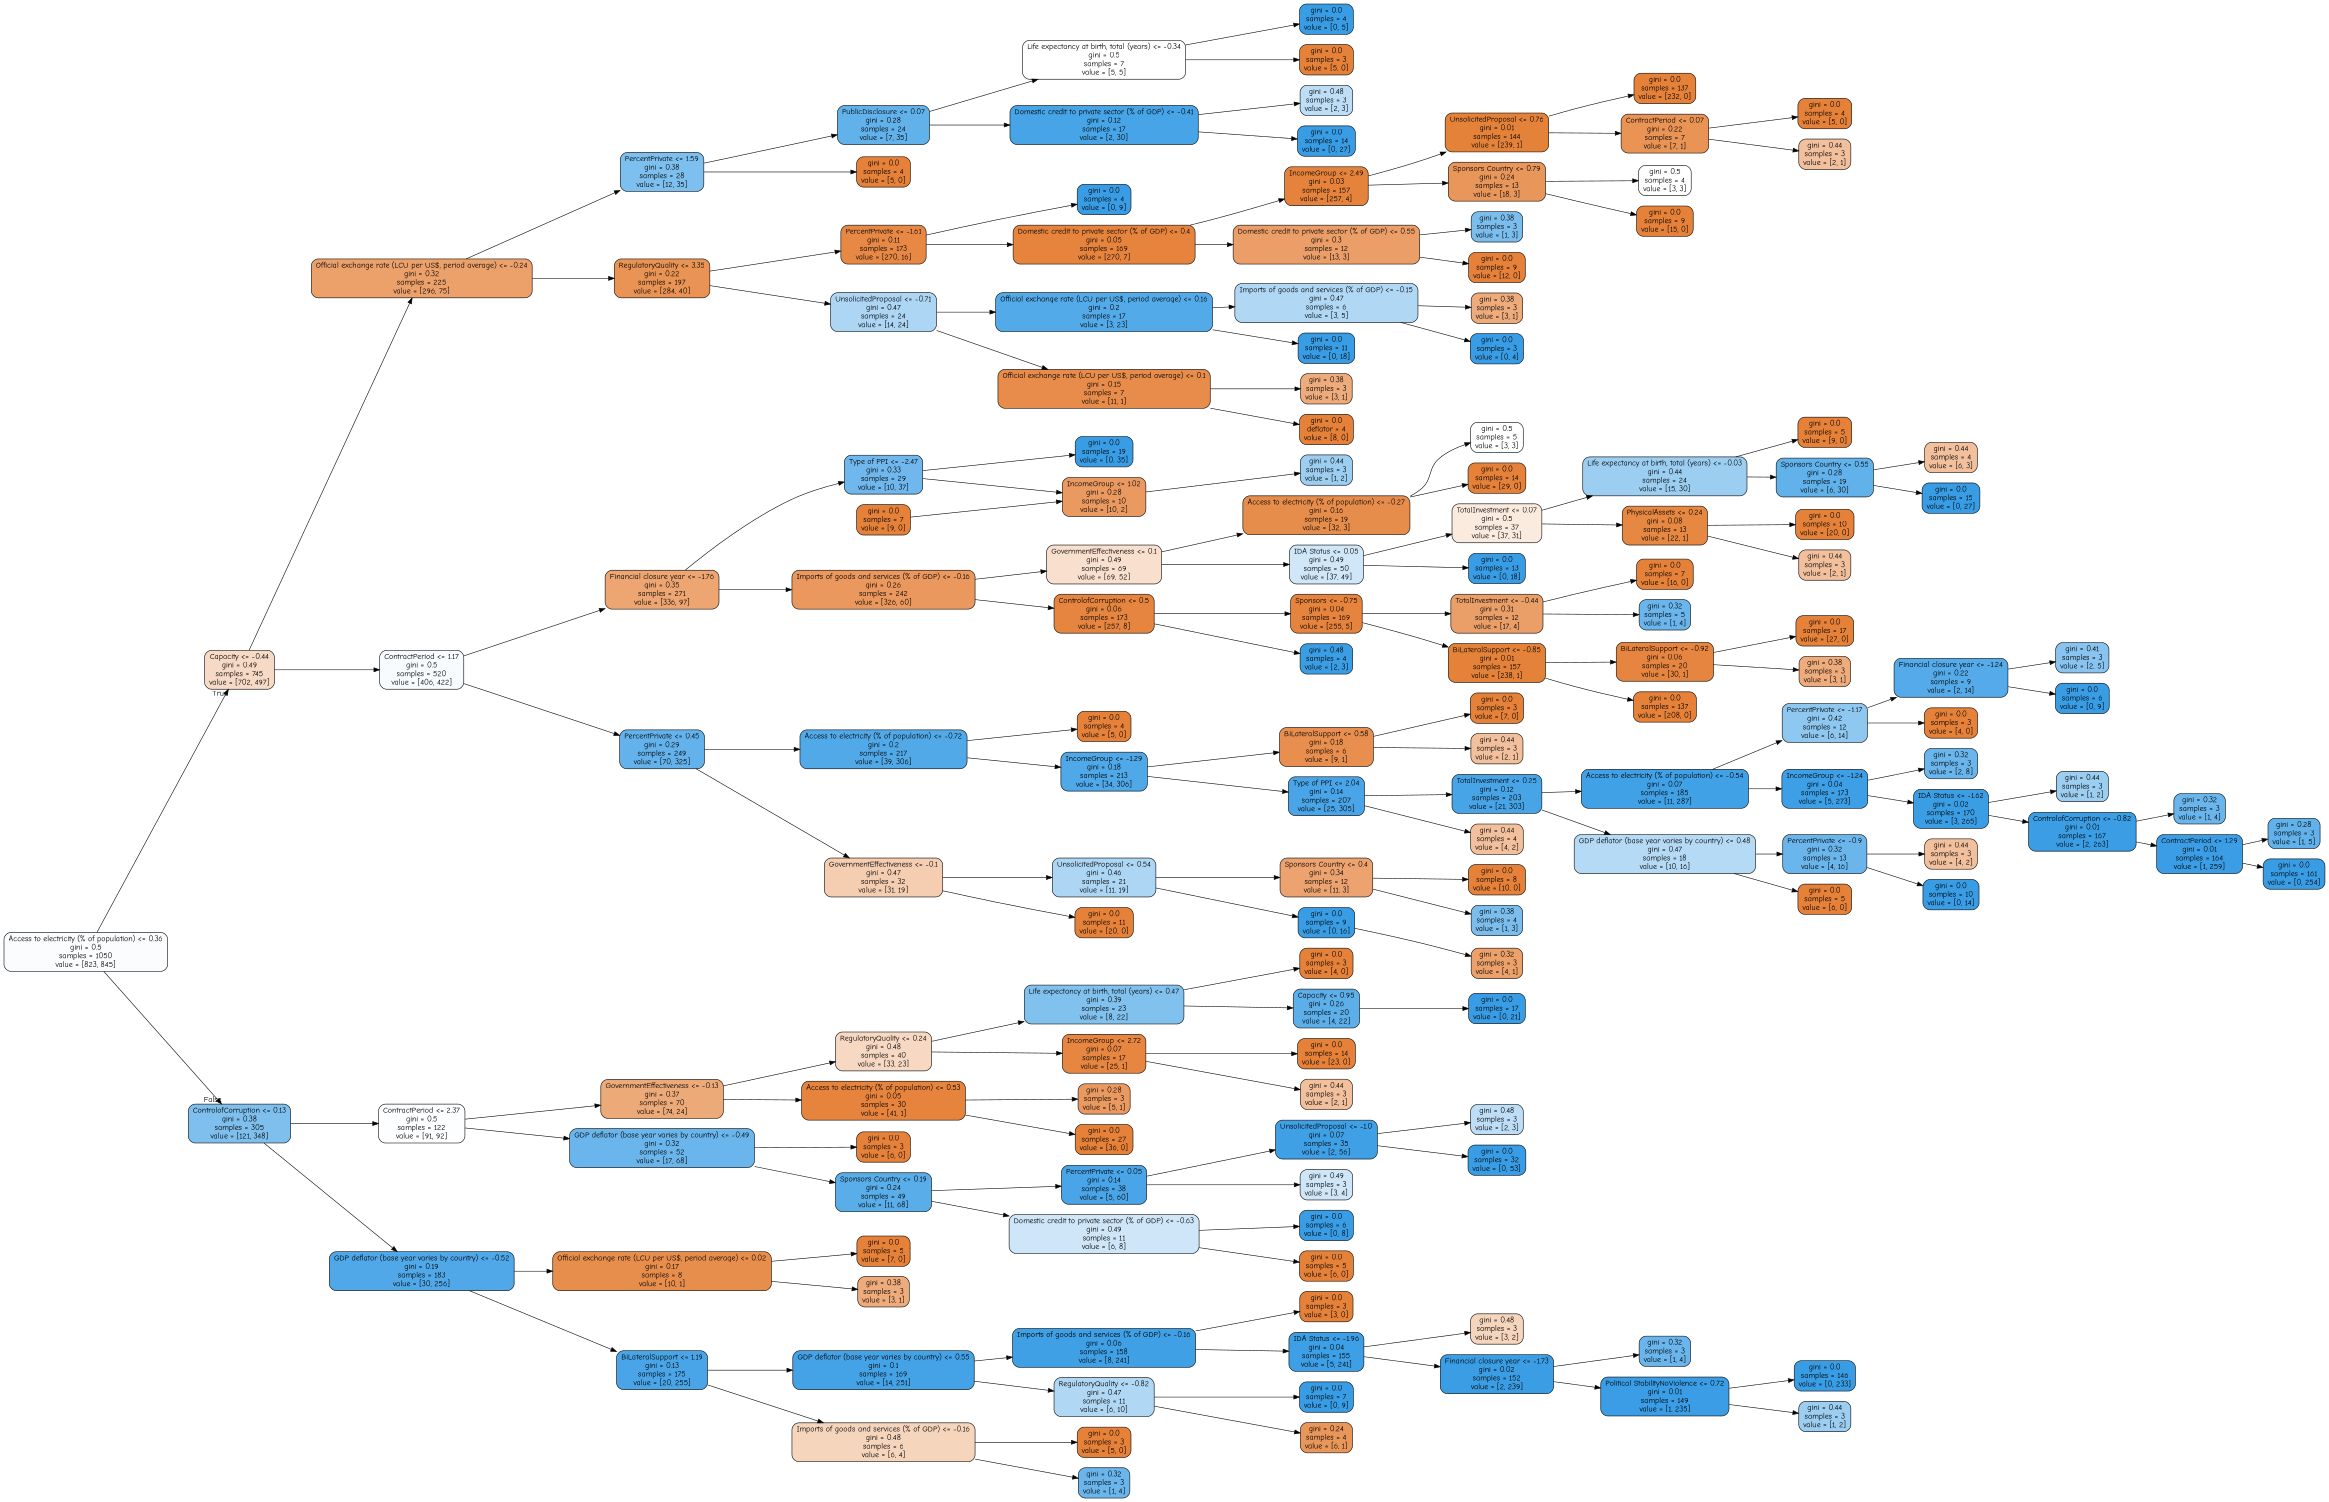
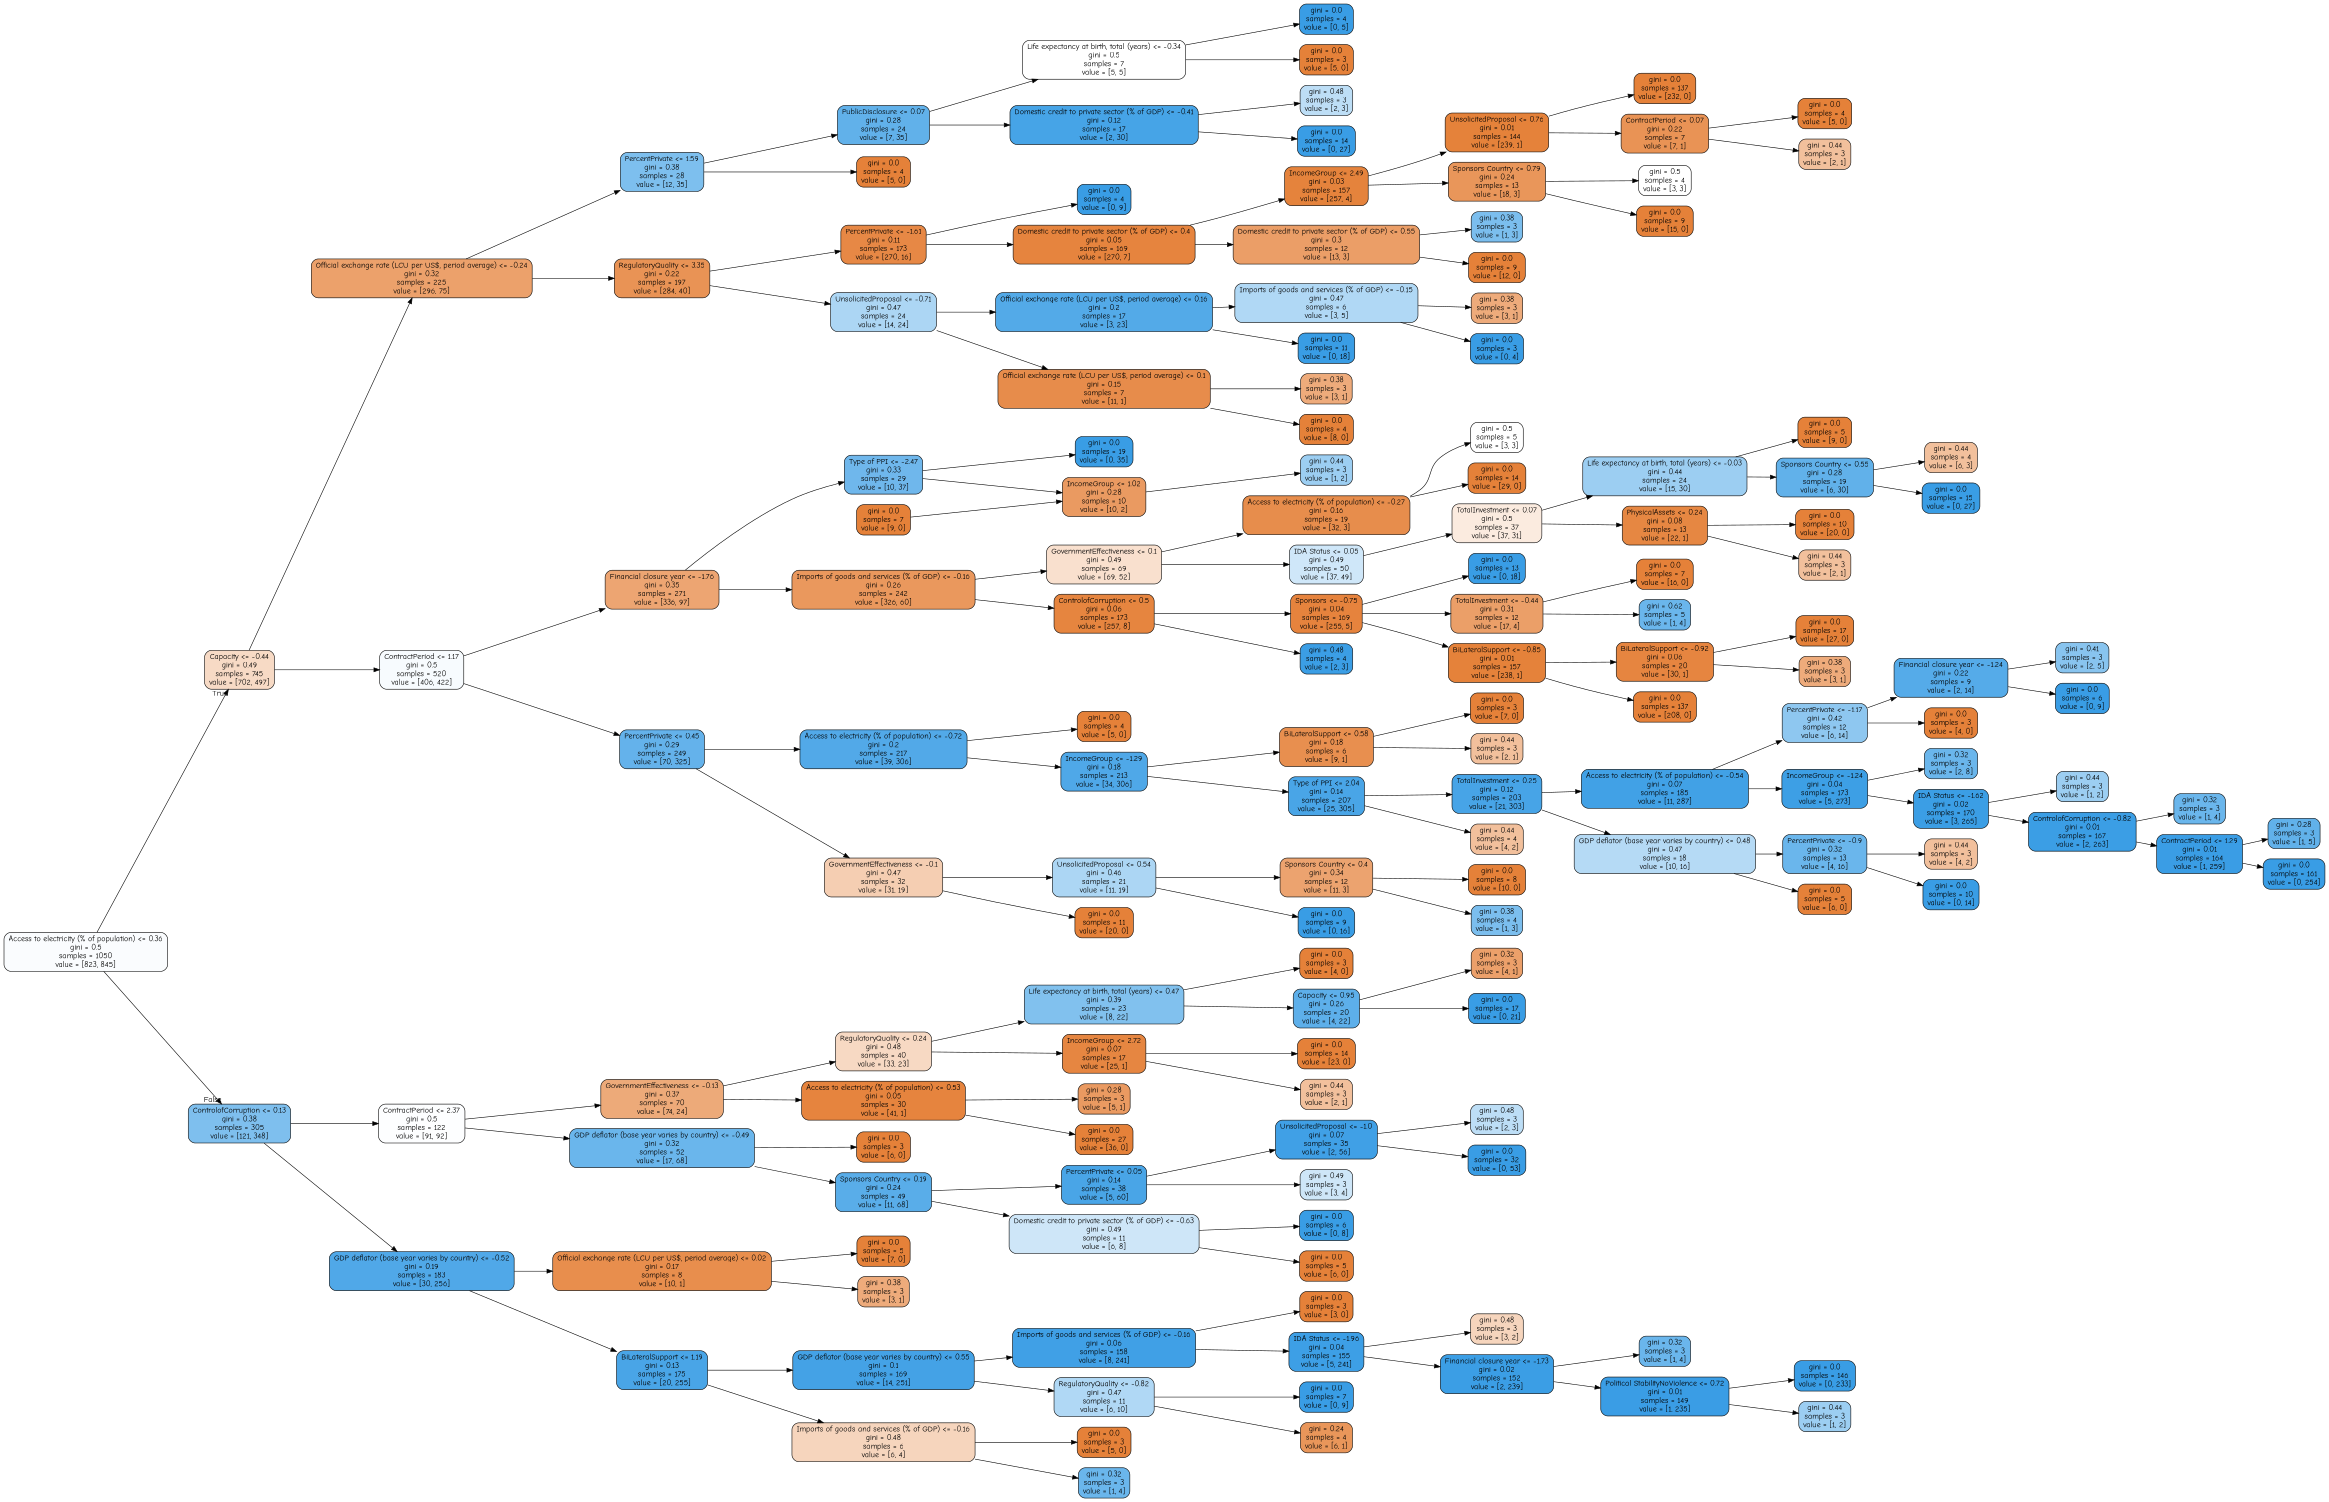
node "gini = 0.0 deflator = 4 value = [8, 0]": label "gini = 0.0 deflator = 4 value = [8, 0]" -> "gini = 0.0 samples = 4 value = [8, 0]"
edge "IDA Status <= 0.05 gini = 0.49 samples = 50 value = [37, 49]" -> "gini = 0.0 samples = 13 value = [0, 18]": now "Sponsors <= -0.75 gini = 0.04 samples = 169 value = [255, 5]" -> "gini = 0.0 samples = 13 value = [0, 18]"
node "gini = 0.32 samples = 5 value = [1, 4]": label "gini = 0.32 samples = 5 value = [1, 4]" -> "gini = 0.62 samples = 5 value = [1, 4]"
edge "gini = 0.0 samples = 9 value = [0, 16]" -> "gini = 0.32 samples = 3 value = [4, 1]": now "Capacity <= 0.95 gini = 0.26 samples = 20 value = [4, 22]" -> "gini = 0.32 samples = 3 value = [4, 1]"
